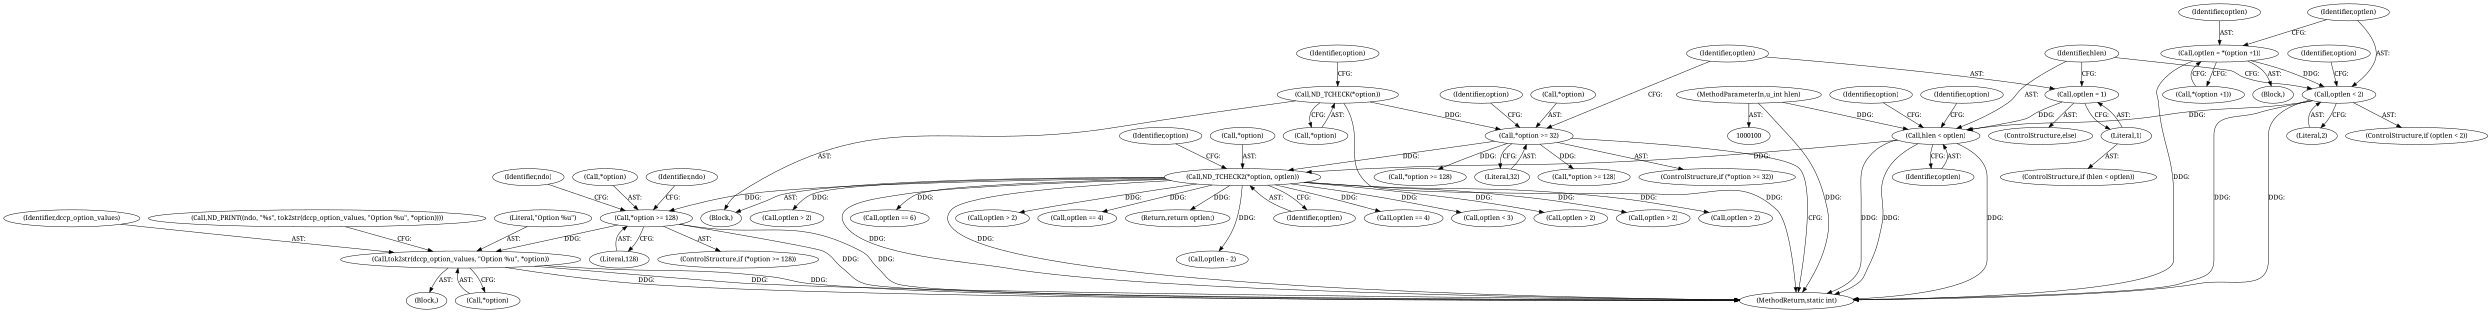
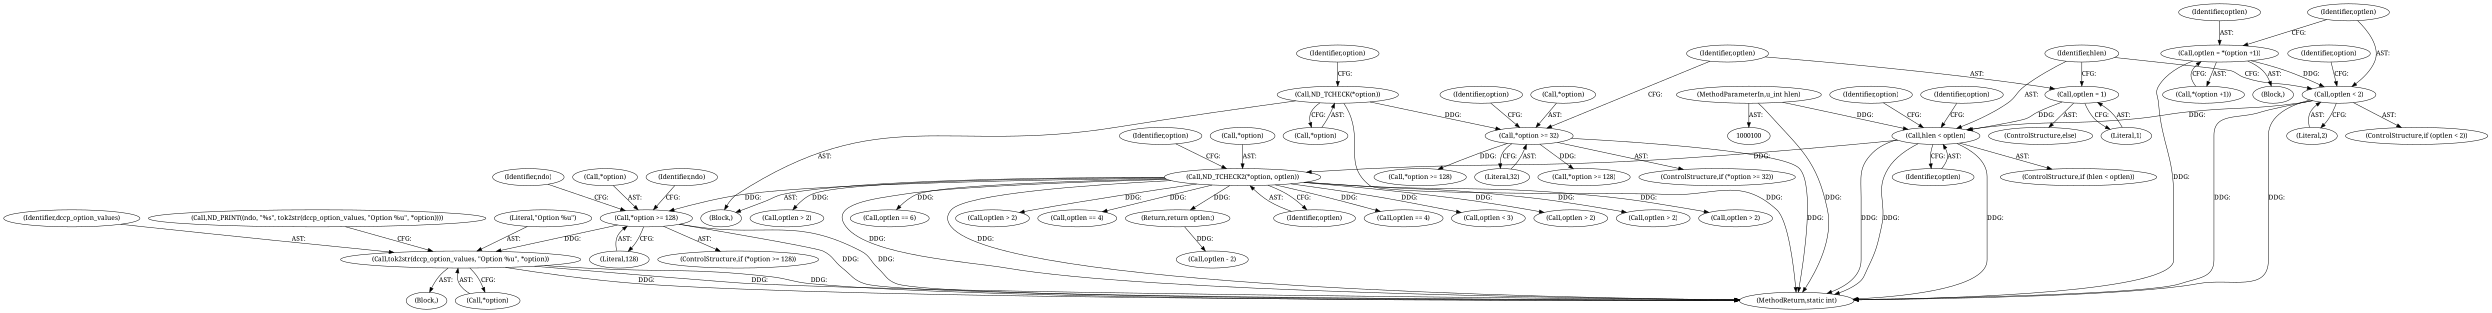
edge "(Call,optlen = *(option +1))" -> "(Call,*(option +1))": label "CFG: " -> "AST: "
edge "(Call,*option >= 32)" -> "(Call,ND_TCHECK2(*option, optlen))": removed, label "DDG:"
edge "(Literal,1)" -> "(ControlStructure,if (hlen < optlen))": now "(Call,hlen < optlen)" -> "(ControlStructure,if (hlen < optlen))"
edge "(Call,ND_TCHECK2(*option, optlen))" -> "(Call,optlen - 2)": now "(Return,return optlen;)" -> "(Call,optlen - 2)"
edge "(Call,*option >= 32)" -> "(MethodReturn,static int)": label "CFG: " -> "DDG: "
